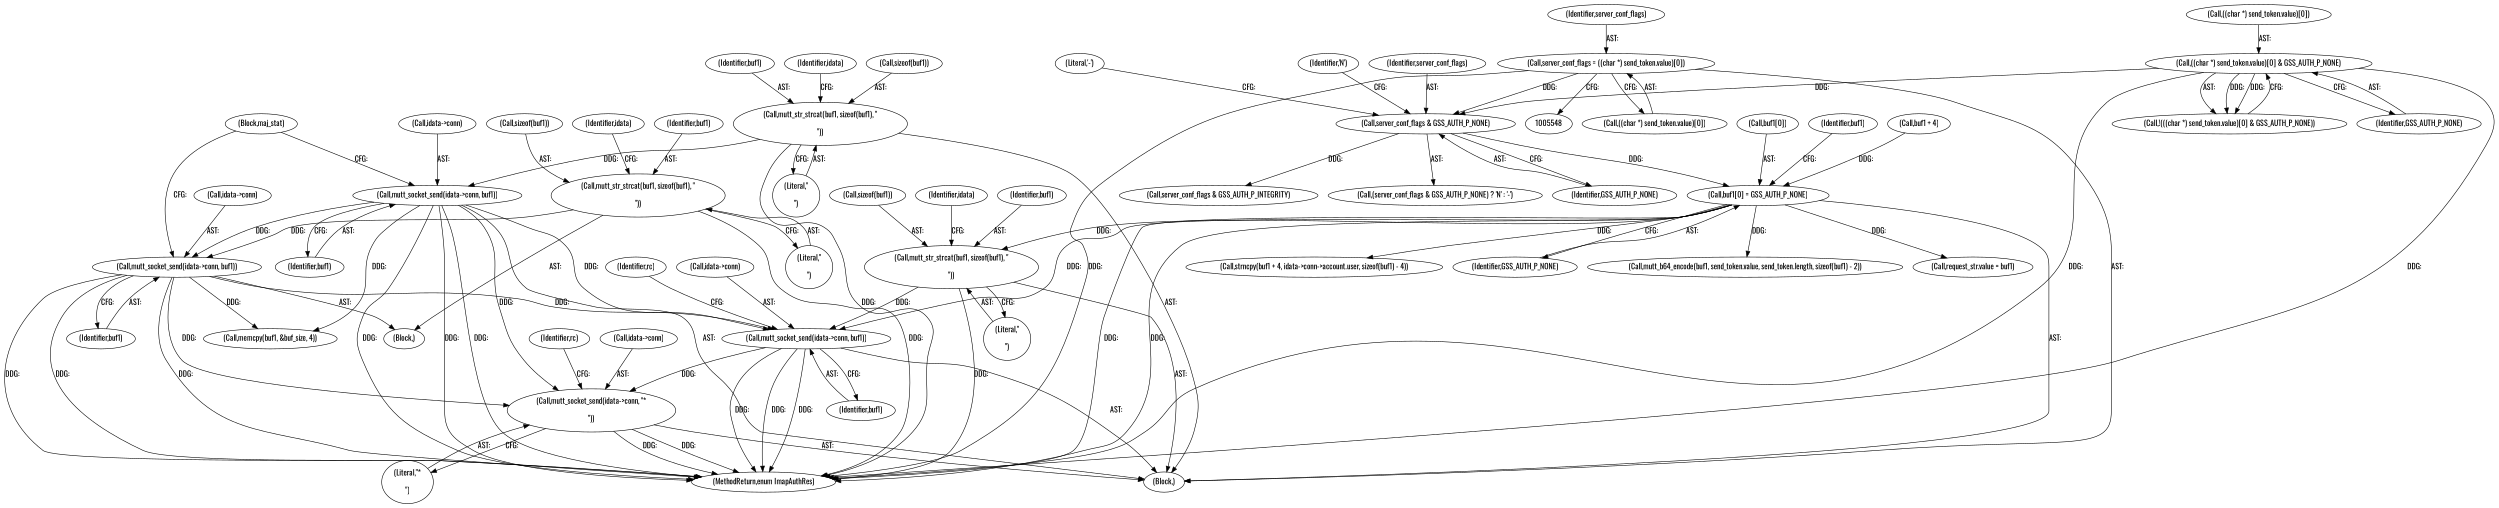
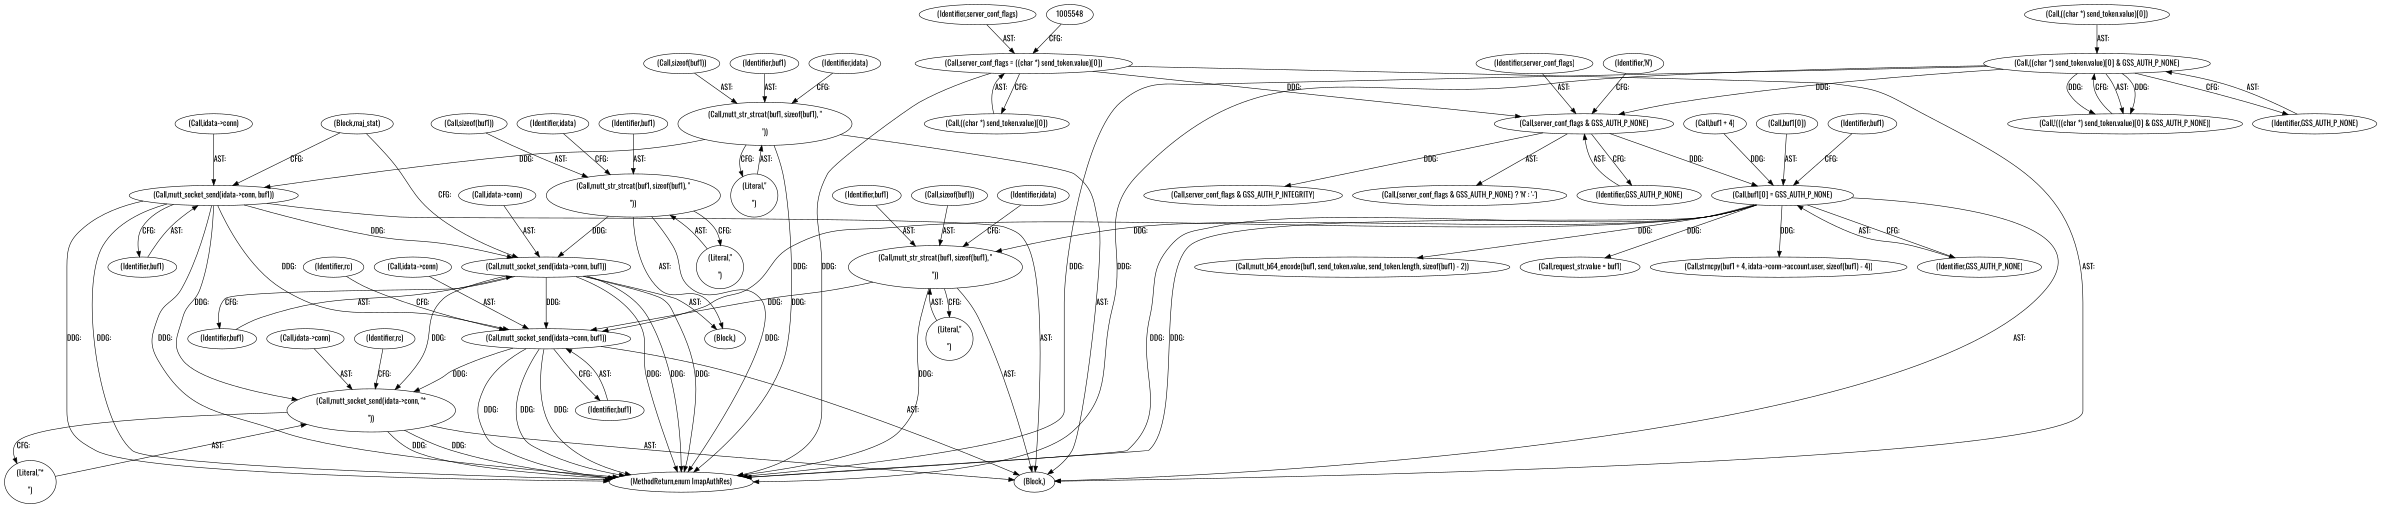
node "(Literal,'-')": removed
edge "(Call,server_conf_flags = ((char *) send_token.value)[0])" -> "1005548": reversed
node "(Call,memcpy(buf1, &buf_size, 4))": removed
